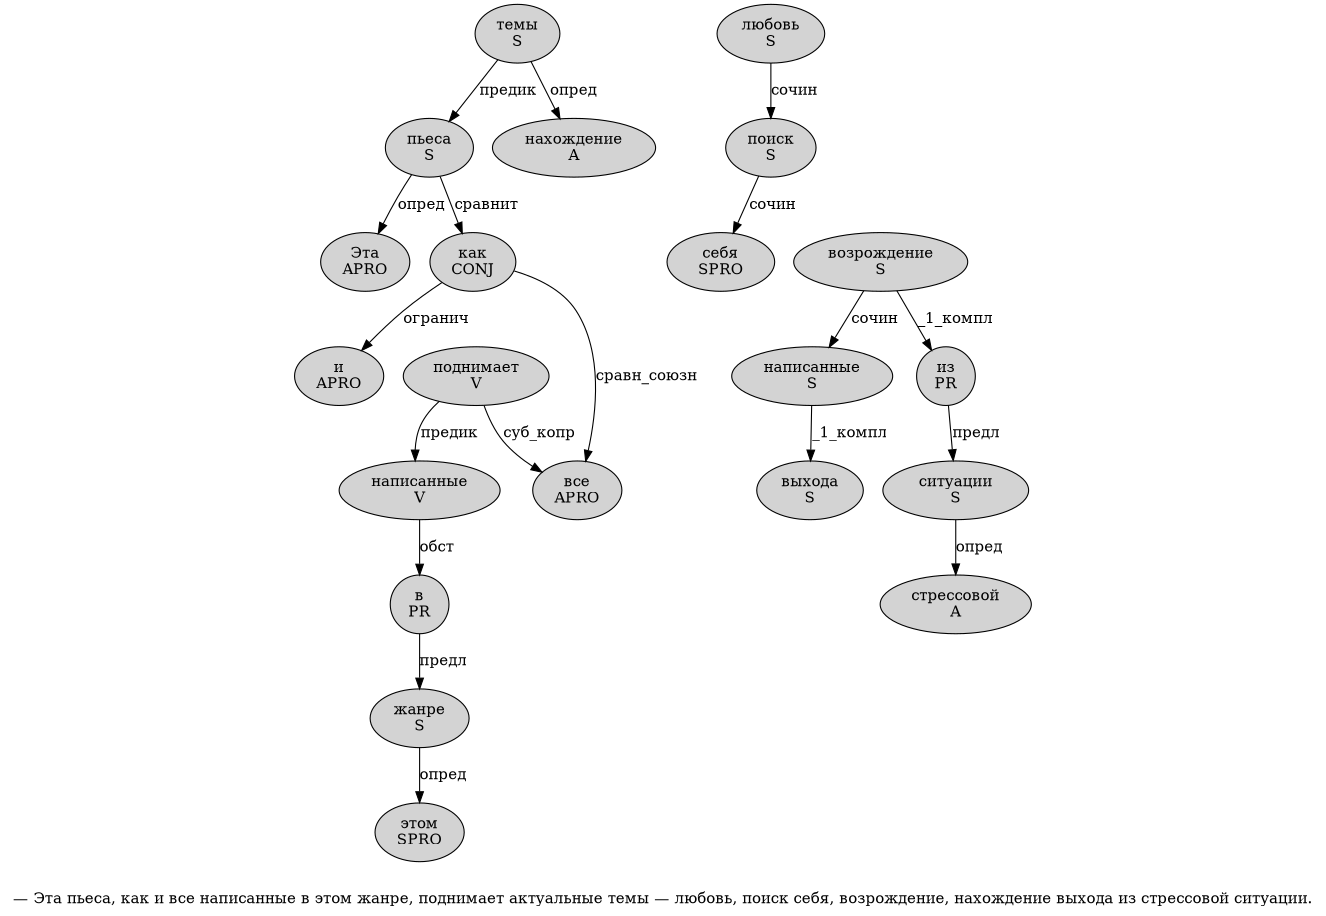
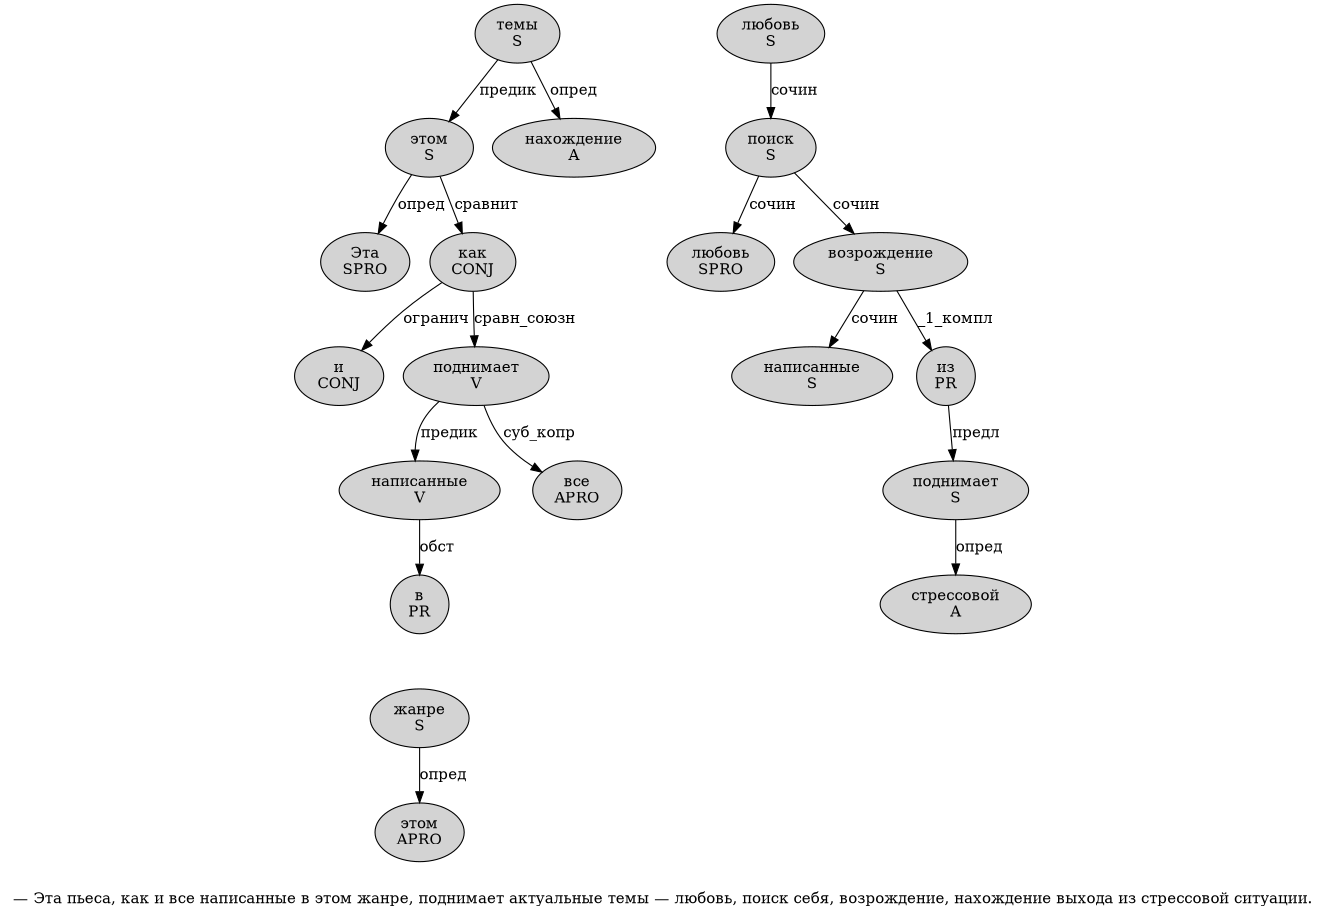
node "пьеса S": label "пьеса S" -> "этом S"
edge "поиск S" -> "возрождение S": added, label "сочин"
node "Эта APRO": label "Эта APRO" -> "Эта SPRO"
node "себя SPRO": label "себя SPRO" -> "любовь SPRO"
edge "как CONJ" -> "все APRO": now "как CONJ" -> "поднимает V"
node "и APRO": label "и APRO" -> "и CONJ"
node "выхода S": removed
node "ситуации S": label "ситуации S" -> "поднимает S"
edge "в PR" -> "жанре S": removed, label "предл"
node "этом SPRO": label "этом SPRO" -> "этом APRO"
